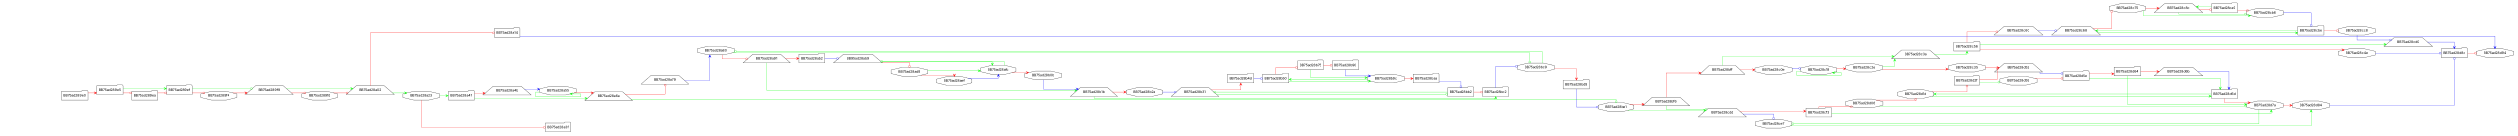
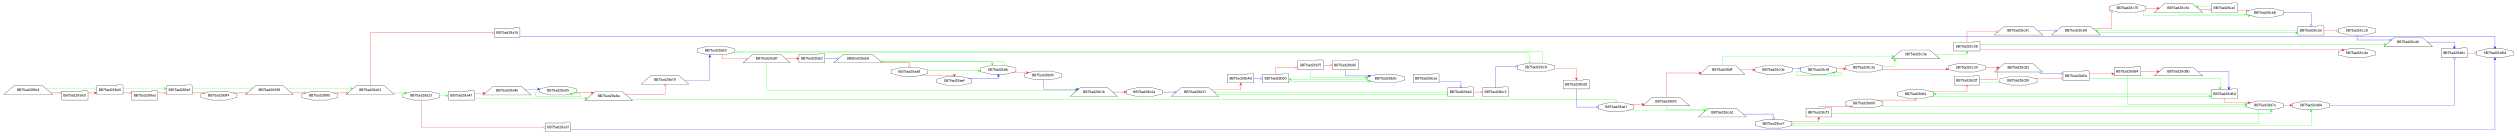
edge "BB75ad28c4e" -> "BB75ad28d8c": removed
edge "BB75ad28b9c" -> "BB75ad28baa": removed
node "BB75ad289b4": added
edge "BB75ad289f4" -> "BB75ad289f9": arrowhead vee -> odot
edge "BB75ad28b1b" -> "BB75ad28bc2": removed
edge "BB75ad28cdd" -> "BB75ad28cf3": now "BB75ad28ce7" -> "BB75ad28cf3"
edge "BB75ad28a3f" -> "BB75ad28d94": added
